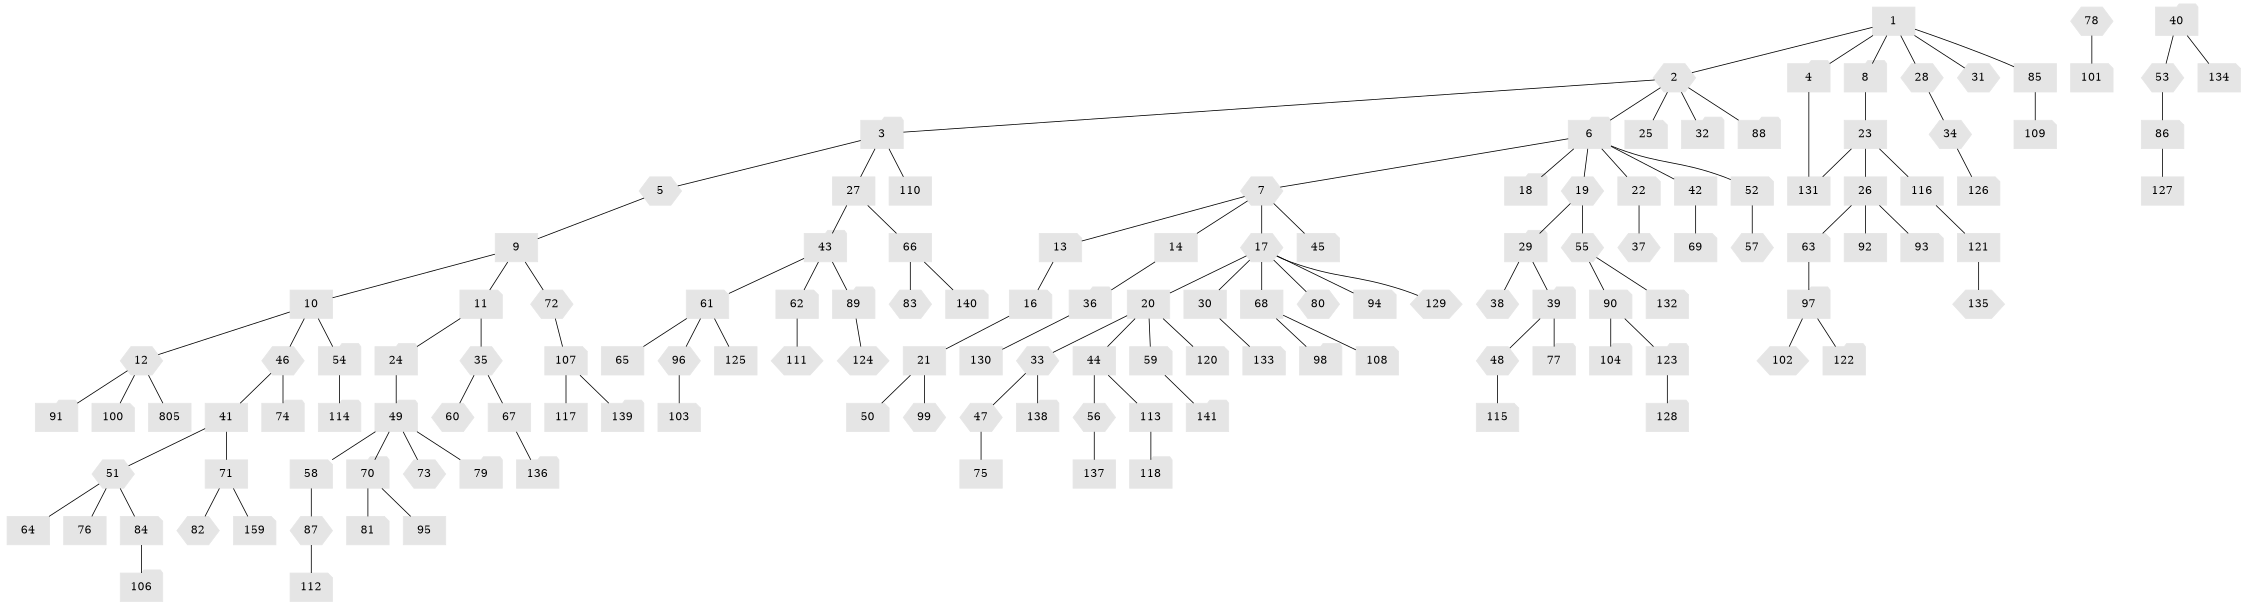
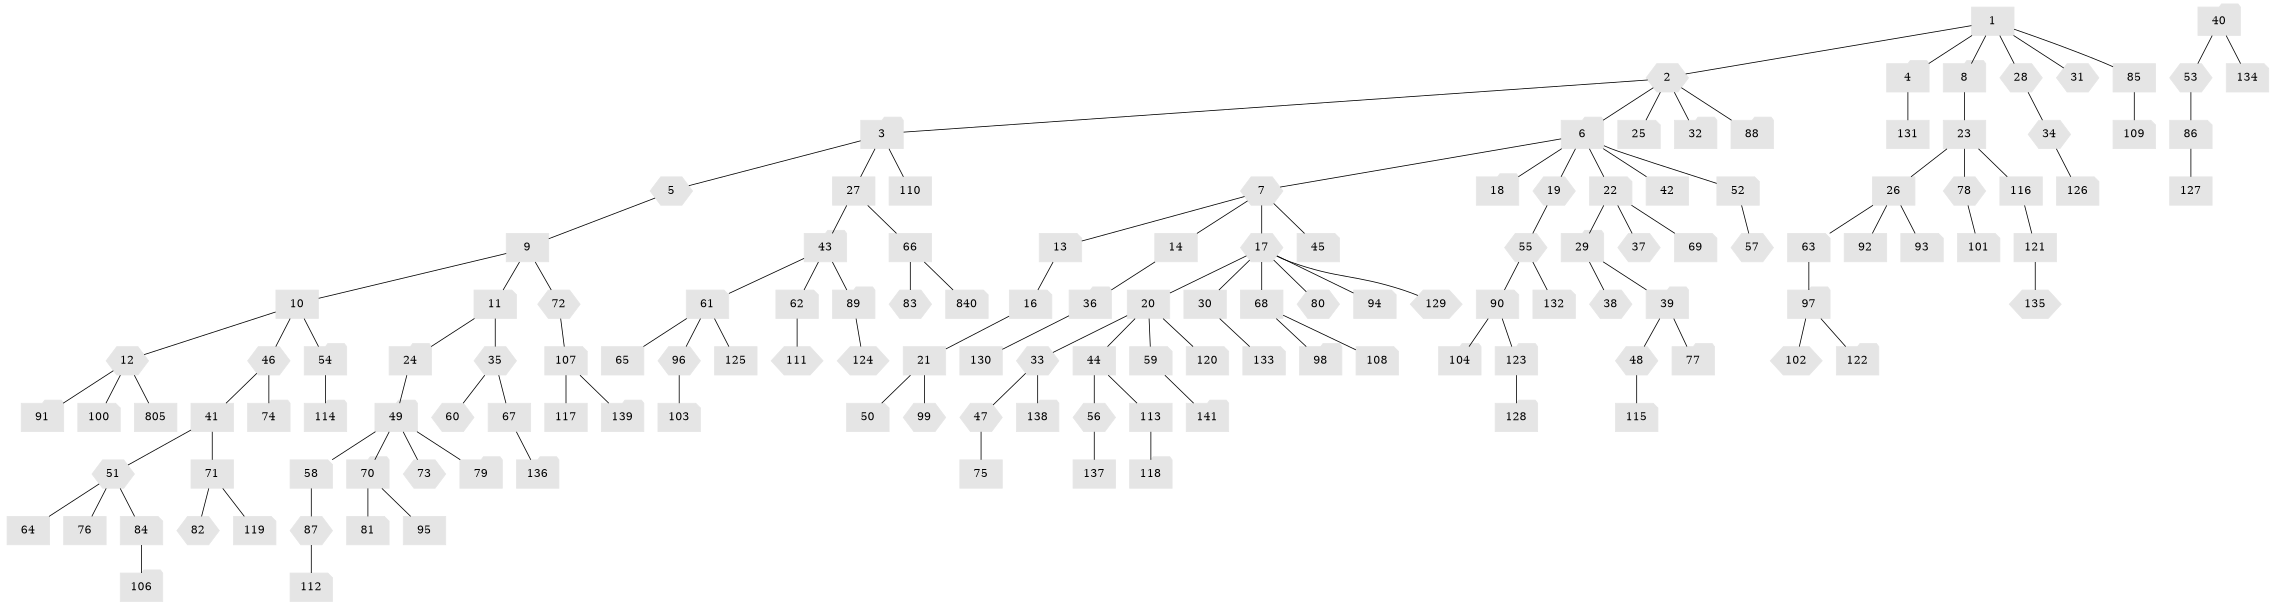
edge "23" -- "131": now "23" -- "78"
edge "19" -- "29": now "22" -- "29"
edge "42" -- "69": now "22" -- "69"
node "140": label "140" -> "840"
node "159": label "159" -> "119"
